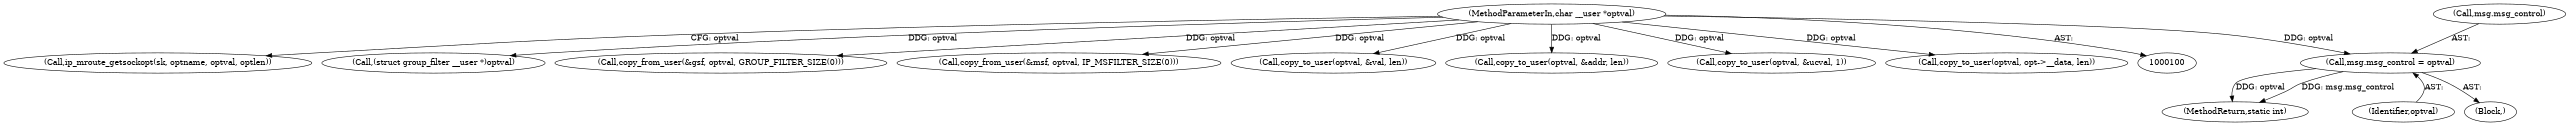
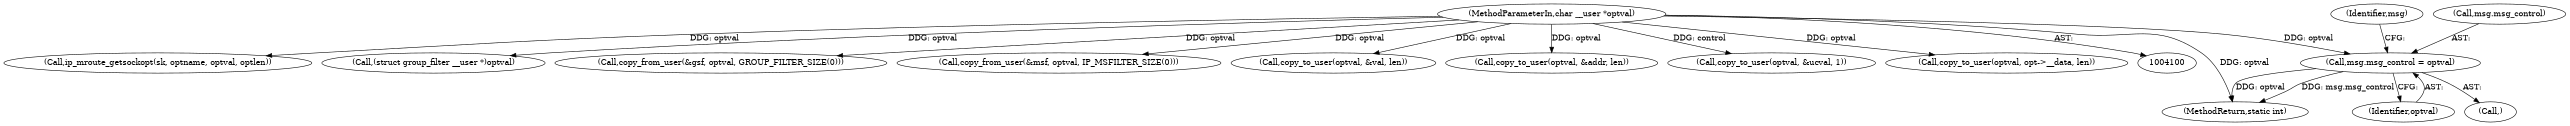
node "(Identifier,msg)": added
edge "(MethodParameterIn,char __user *optval)" -> "(MethodReturn,static int)": added, label "DDG: optval"
edge "(MethodParameterIn,char __user *optval)" -> "(Call,ip_mroute_getsockopt(sk, optname, optval, optlen))": label "CFG: optval" -> "DDG: optval"
edge "(MethodParameterIn,char __user *optval)" -> "(Call,copy_to_user(optval, &ucval, 1))": label "DDG: optval" -> "DDG: control"
node "1000100": label "1000100" -> "1004100"
edge "(Call,msg.msg_control = optval)" -> "(Identifier,optval)": added, label "CFG:"
node "(Block,)": label "(Block,)" -> "(Call,)"
